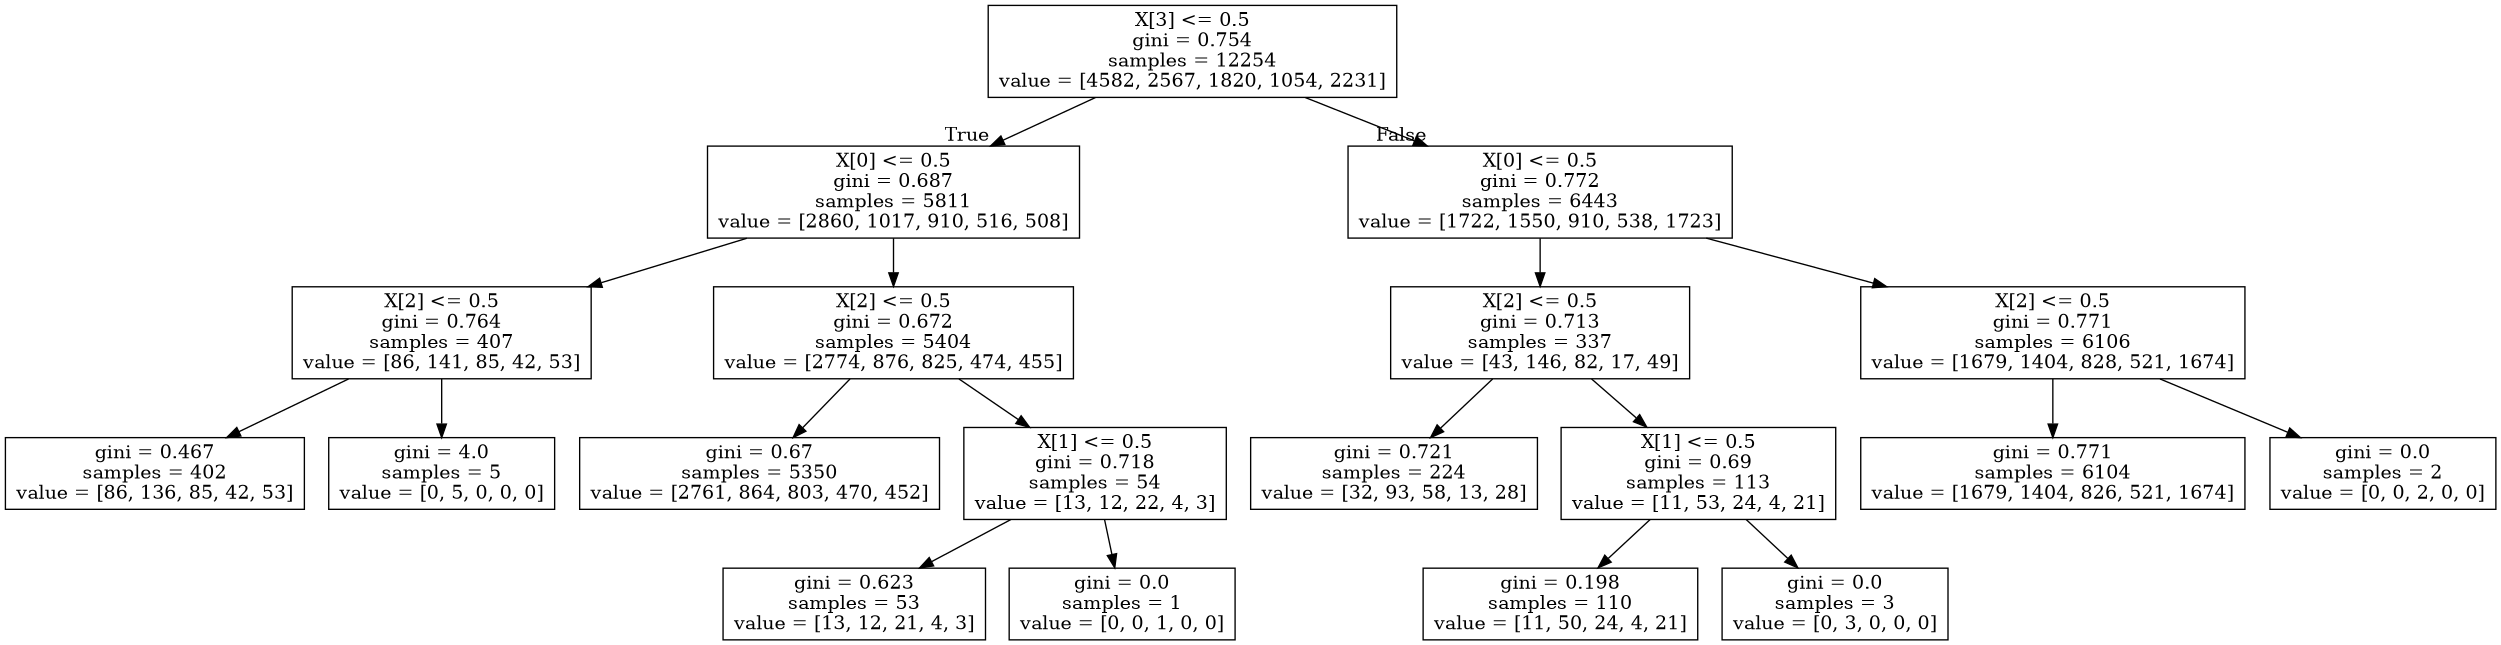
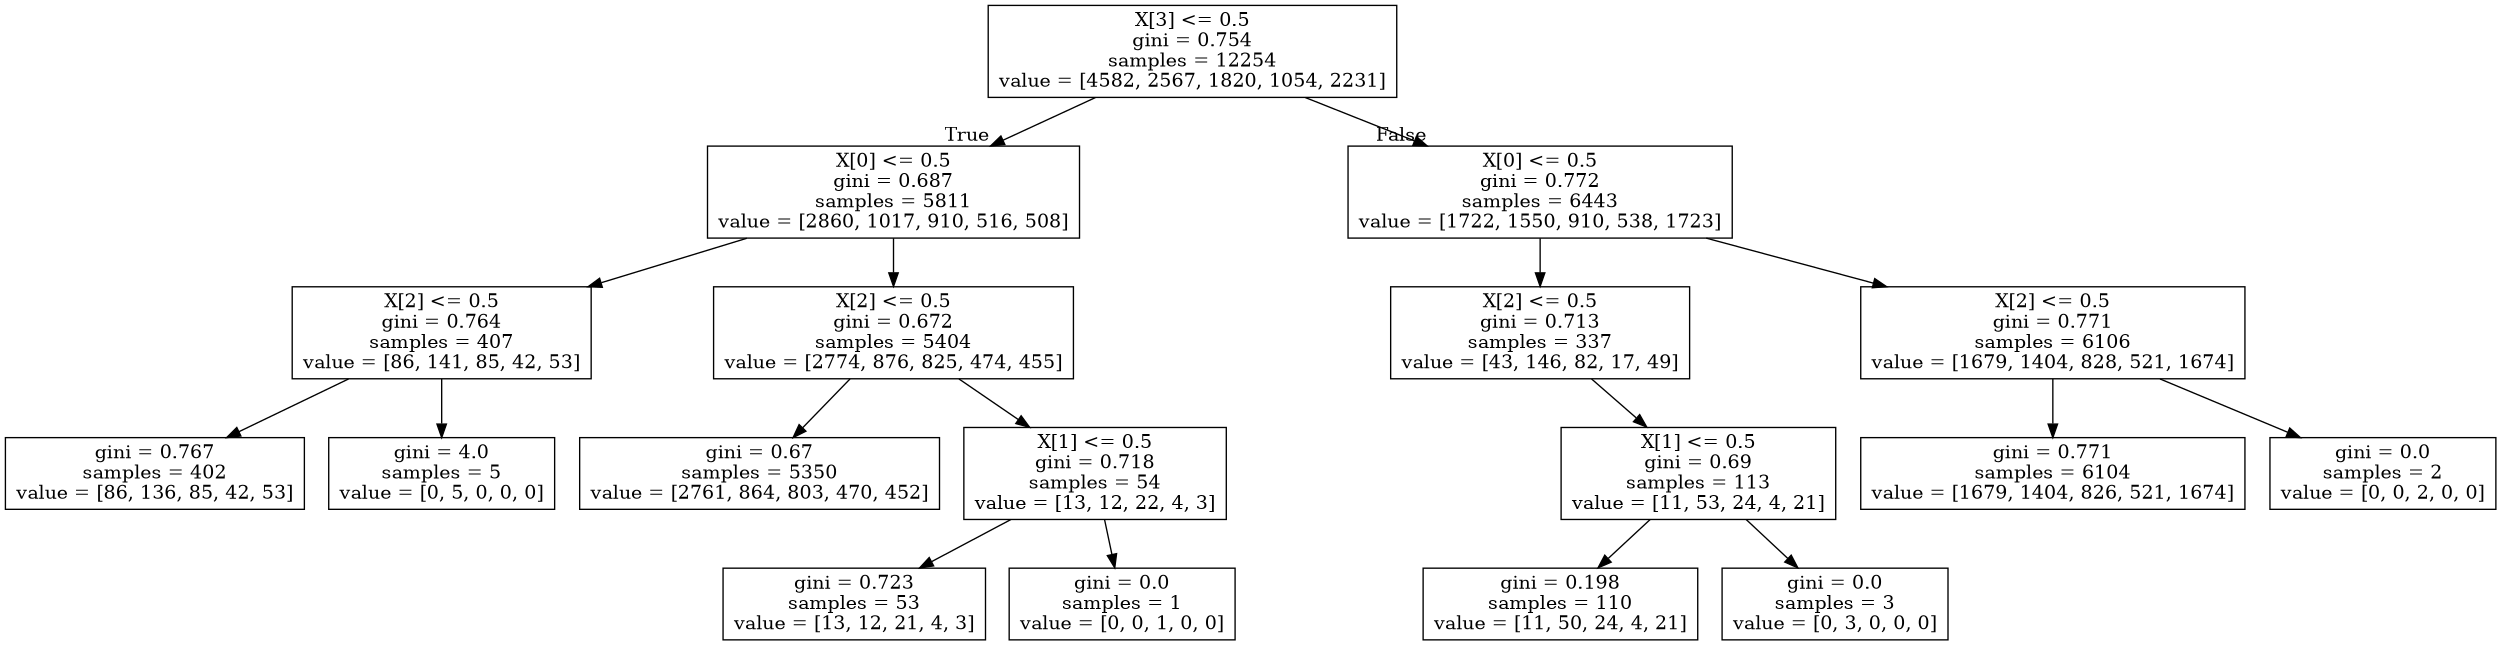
node "gini = 0.467 samples = 402 value = [86, 136, 85, 42, 53]": label "gini = 0.467 samples = 402 value = [86, 136, 85, 42, 53]" -> "gini = 0.767 samples = 402 value = [86, 136, 85, 42, 53]"
node "gini = 0.721 samples = 224 value = [32, 93, 58, 13, 28]": removed
node "gini = 0.623 samples = 53 value = [13, 12, 21, 4, 3]": label "gini = 0.623 samples = 53 value = [13, 12, 21, 4, 3]" -> "gini = 0.723 samples = 53 value = [13, 12, 21, 4, 3]"
